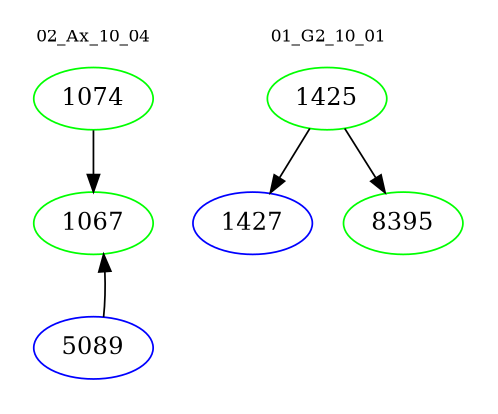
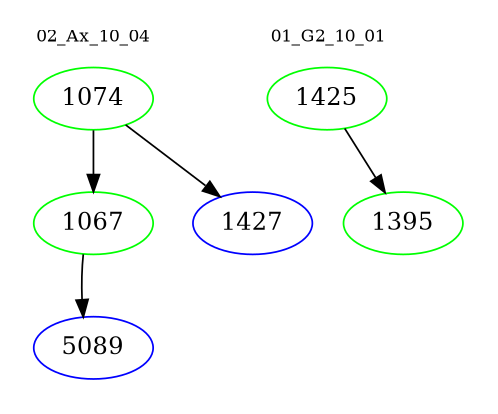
edge "1425" -> "1427": now "1074" -> "1427"
node "8395": label "8395" -> "1395"
edge "5089" -> "1067": reversed
